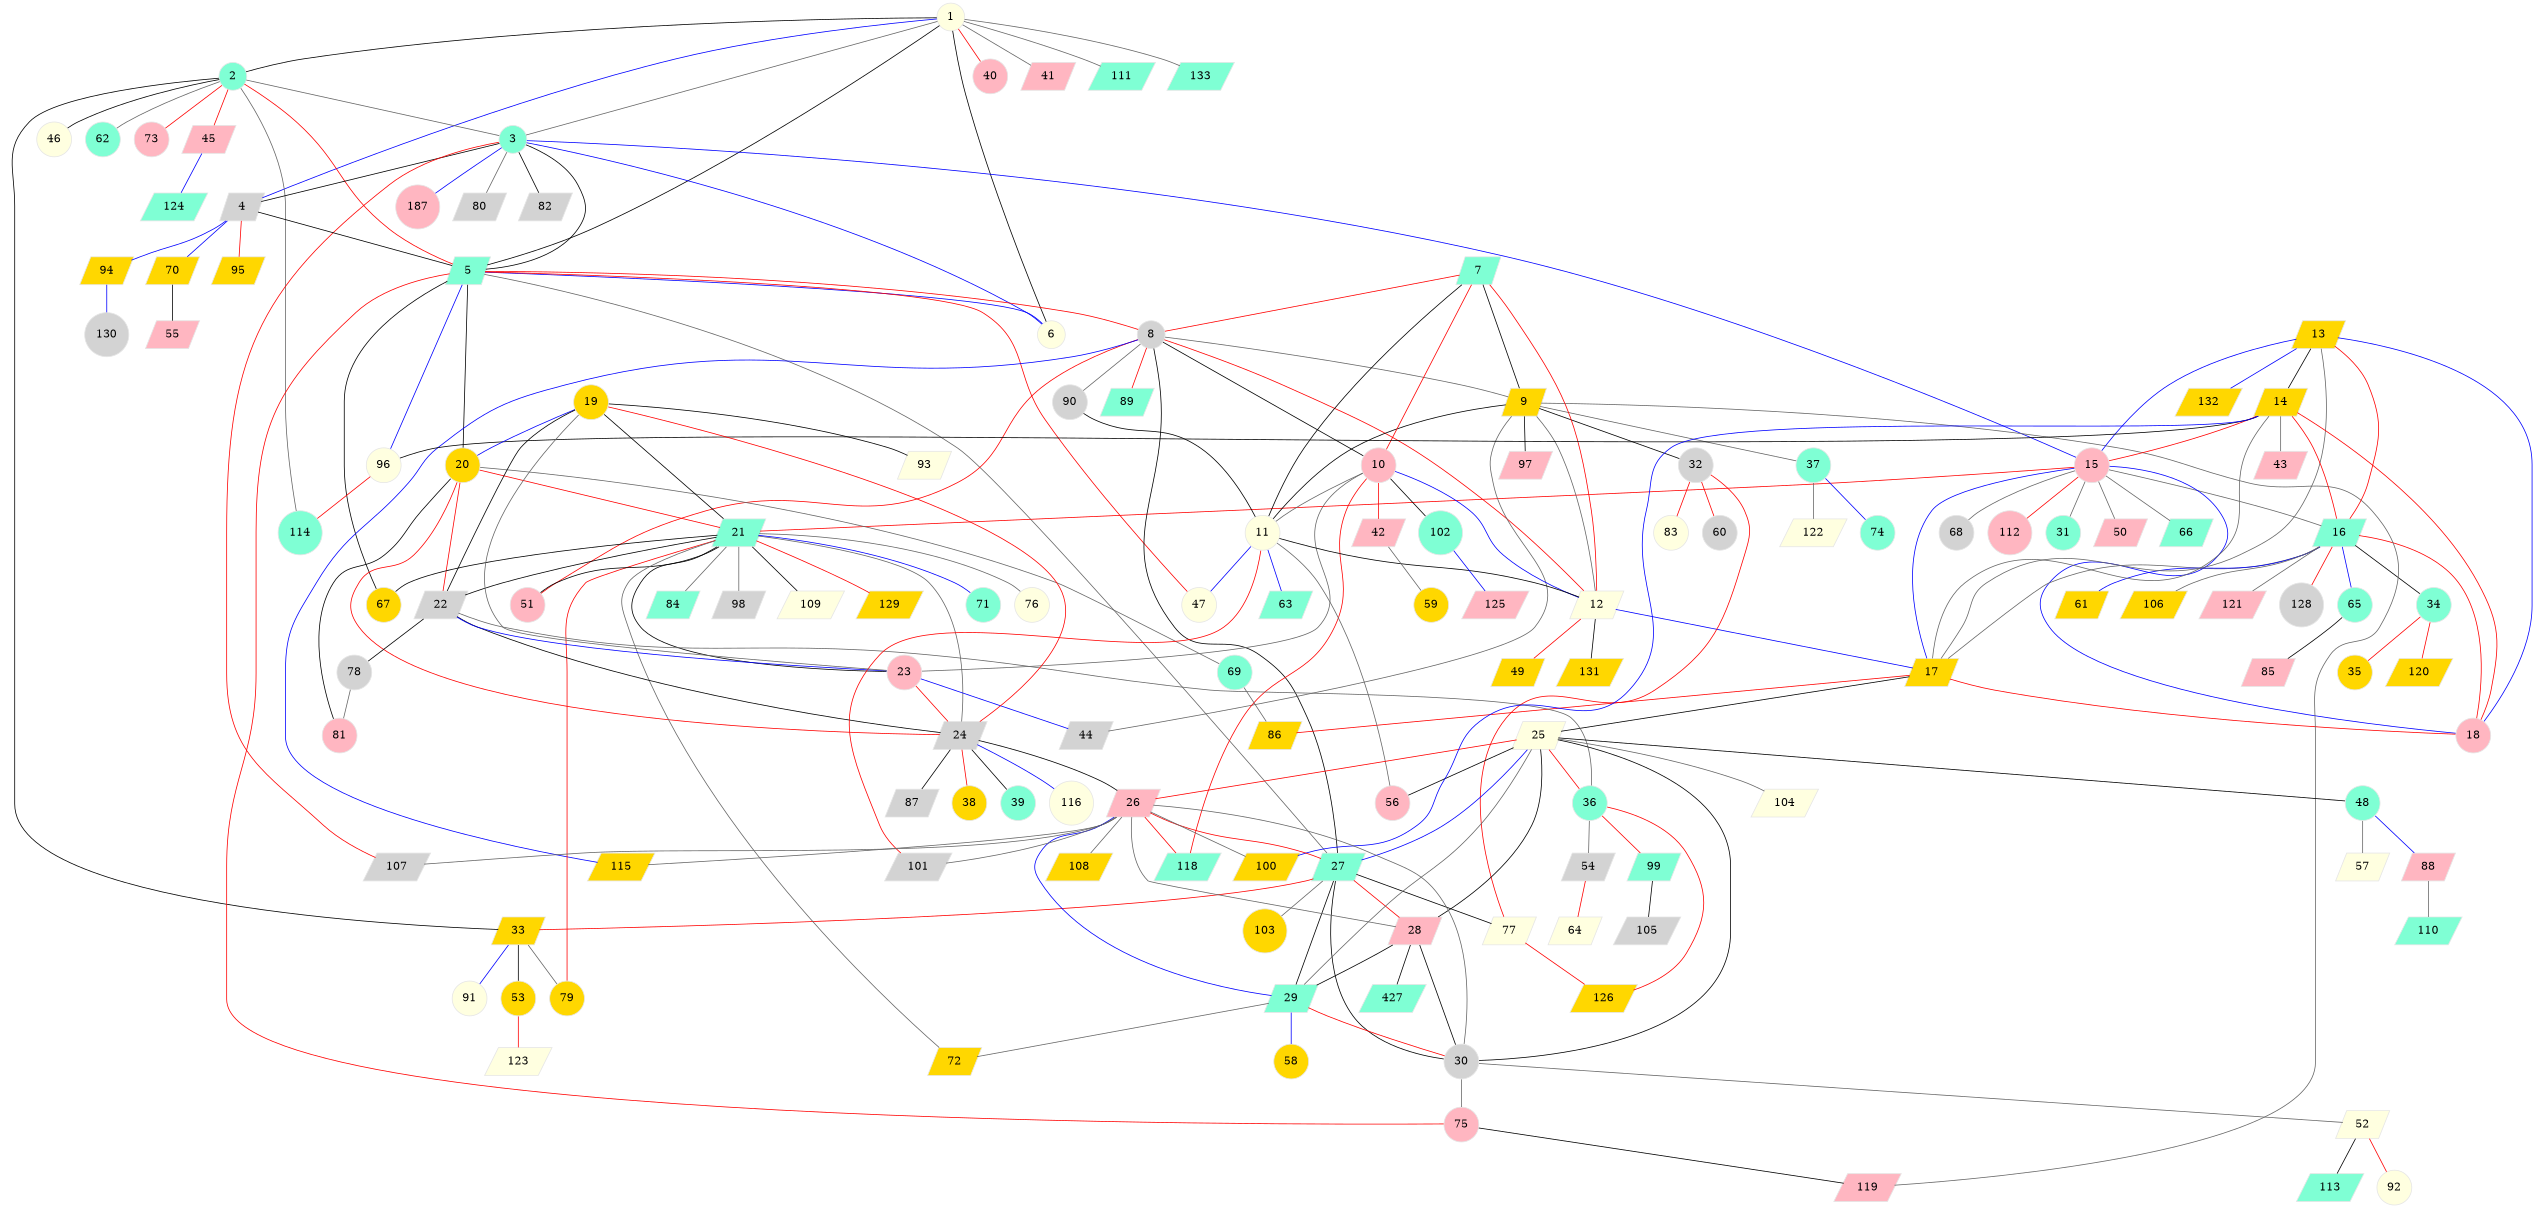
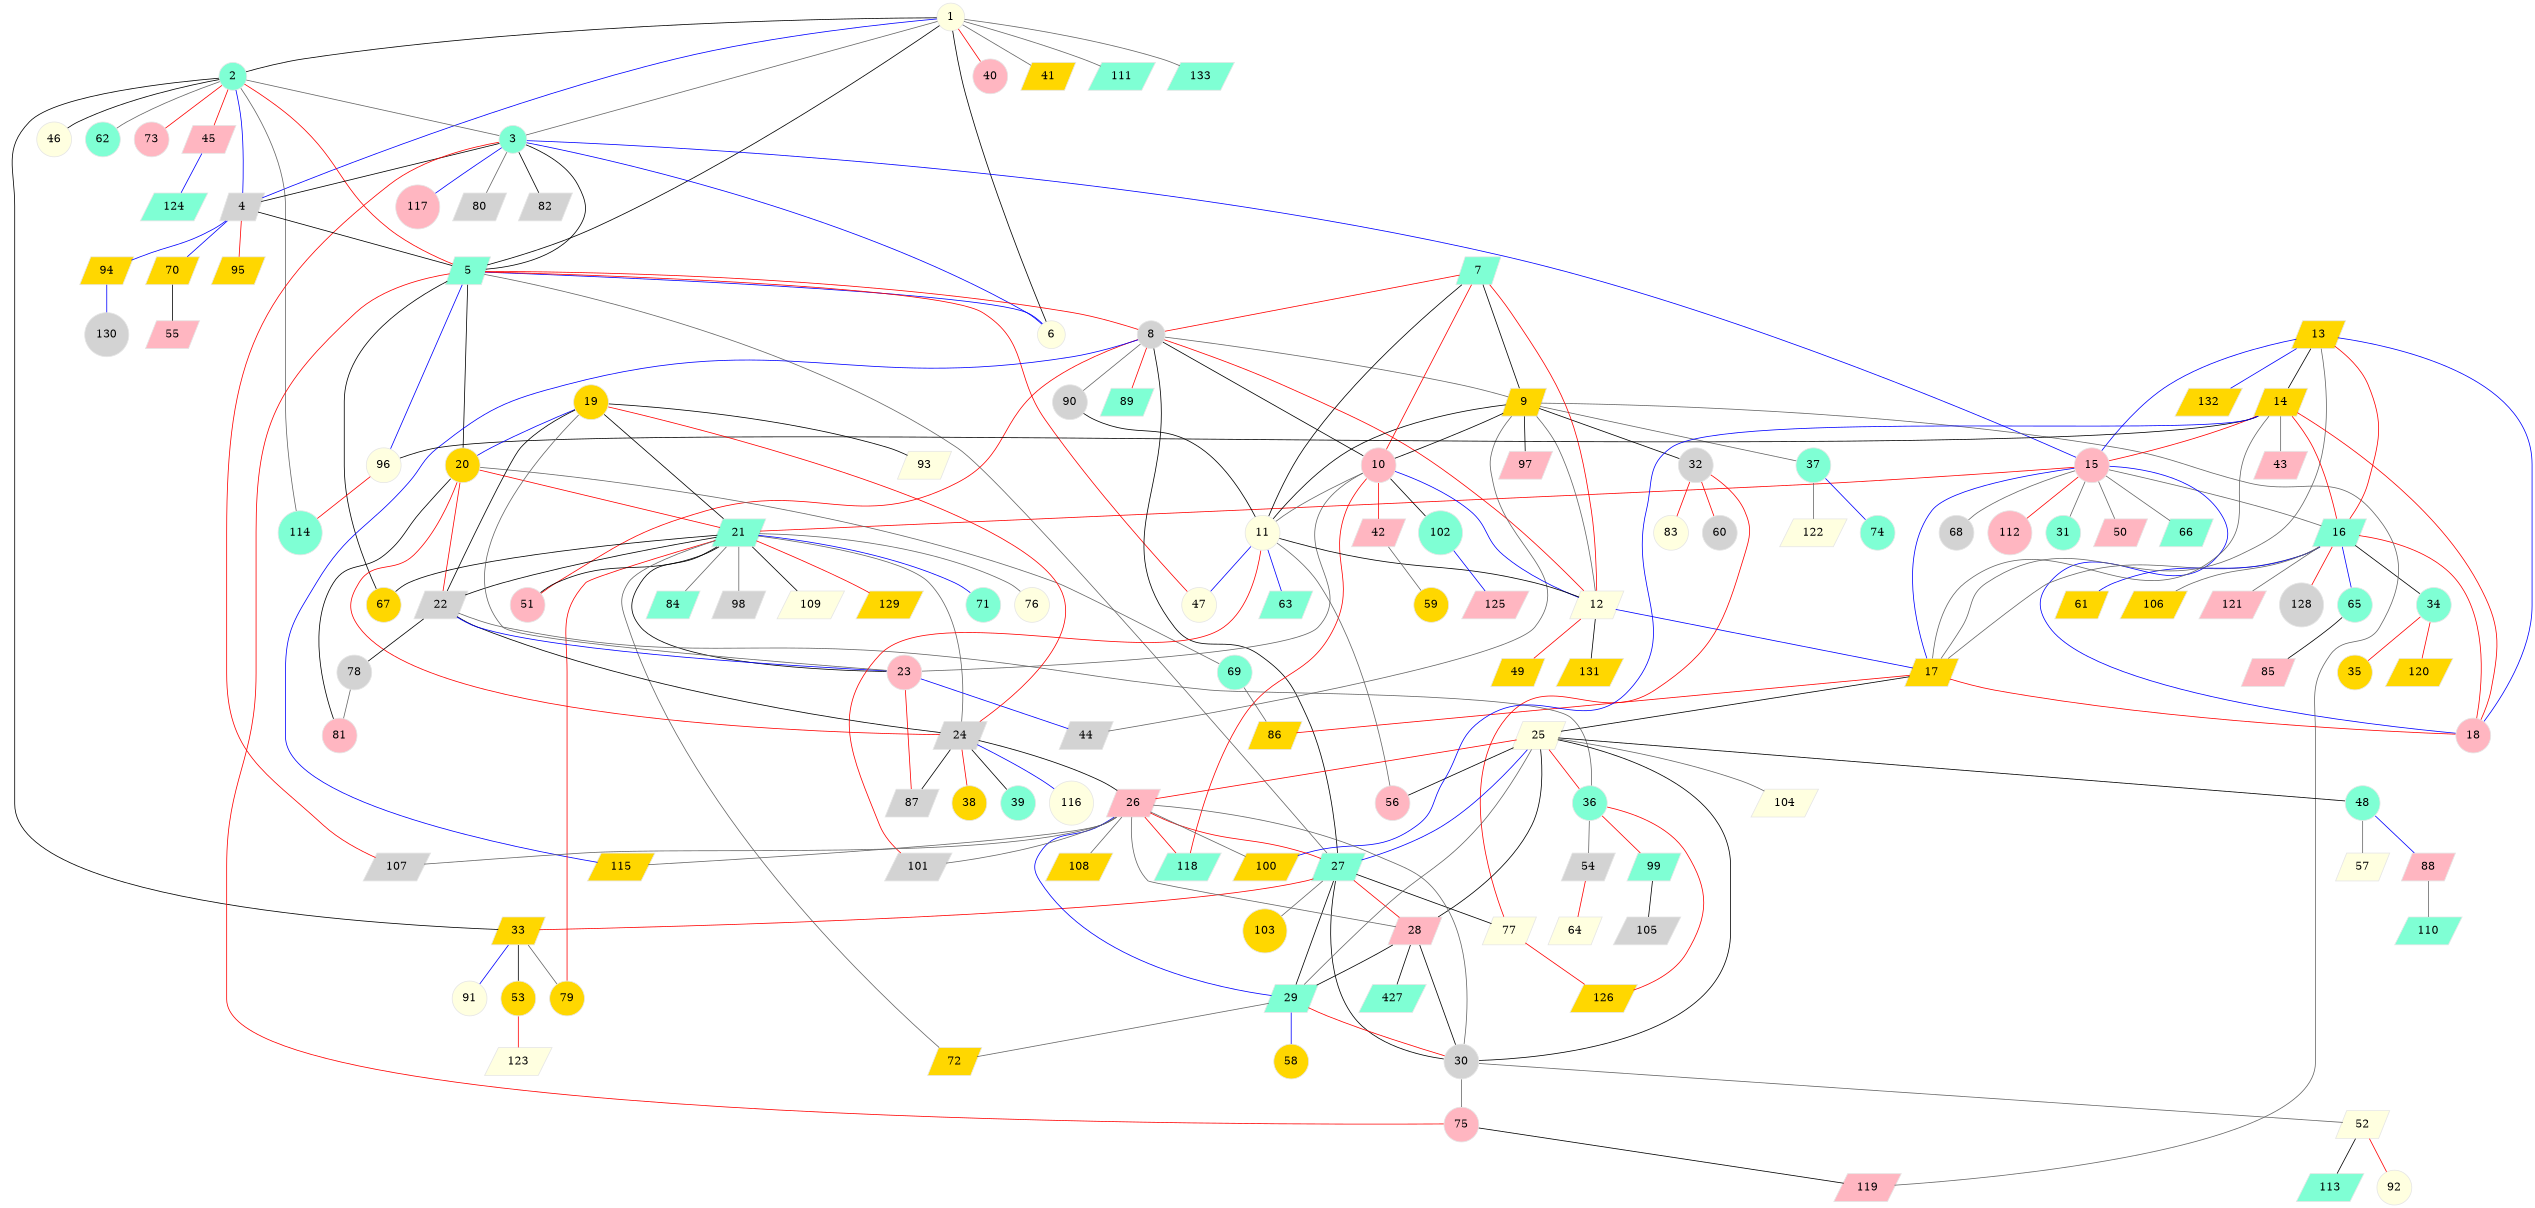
node "41": fillcolor lightpink -> gold
edge "2" -- "4": added
node "187": label "187" -> "117"
edge "9" -- "10": added
edge "23" -- "24": now "23" -- "87"
